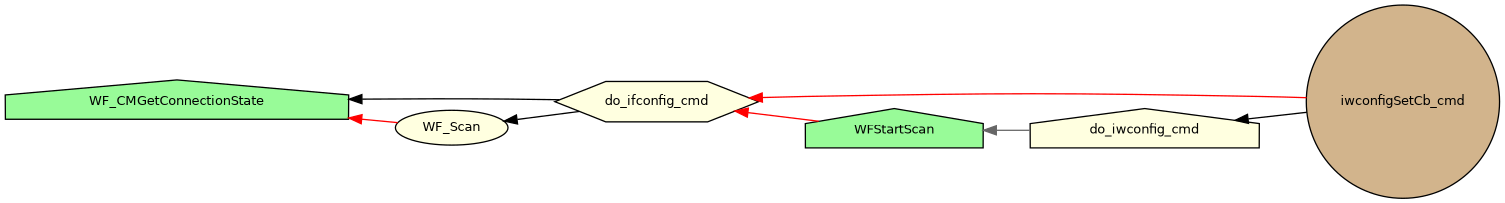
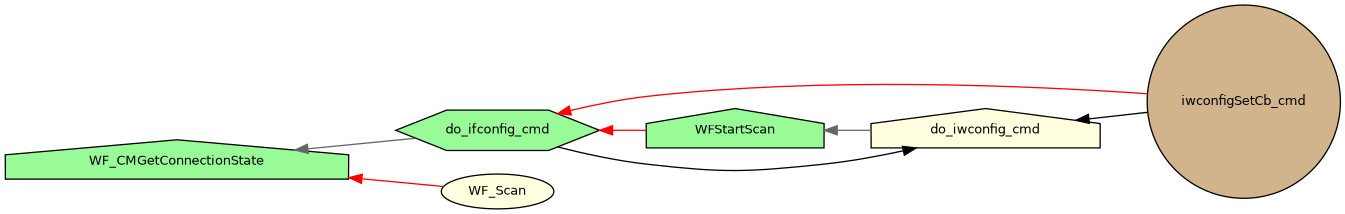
edge "do_ifconfig_cmd" -> "WF_CMGetConnectionState": color black -> gray40
node "do_ifconfig_cmd": fillcolor lightyellow -> palegreen
edge "do_ifconfig_cmd" -> "WF_Scan": now "do_ifconfig_cmd" -> "do_iwconfig_cmd"
